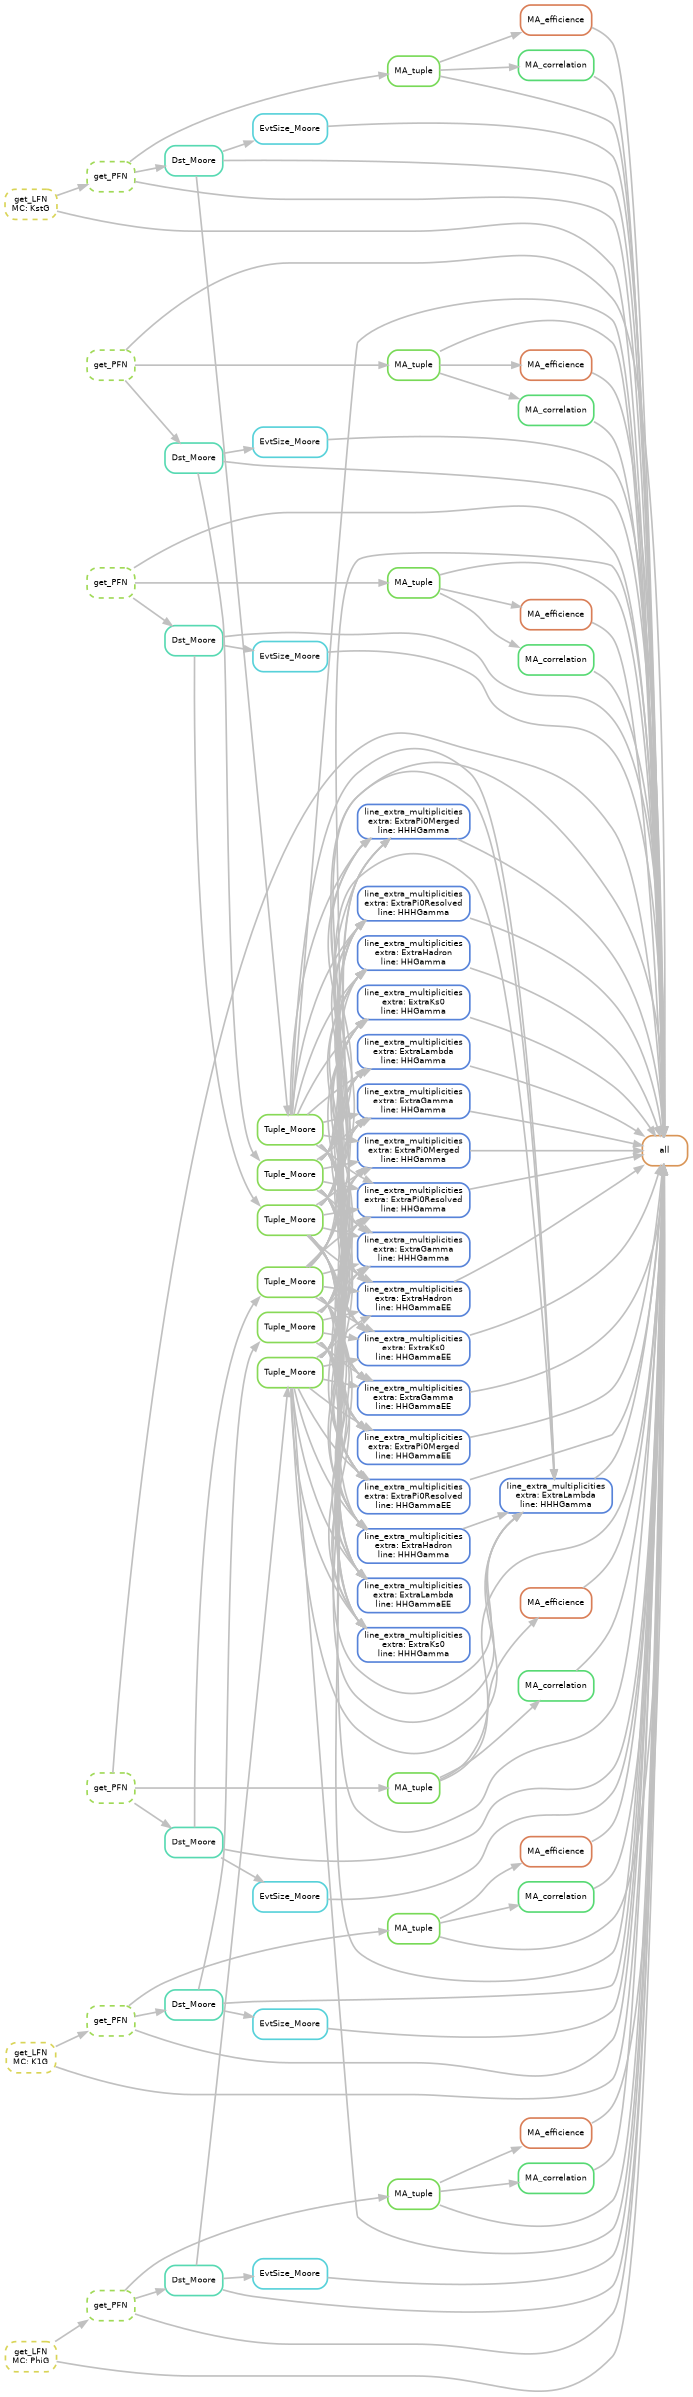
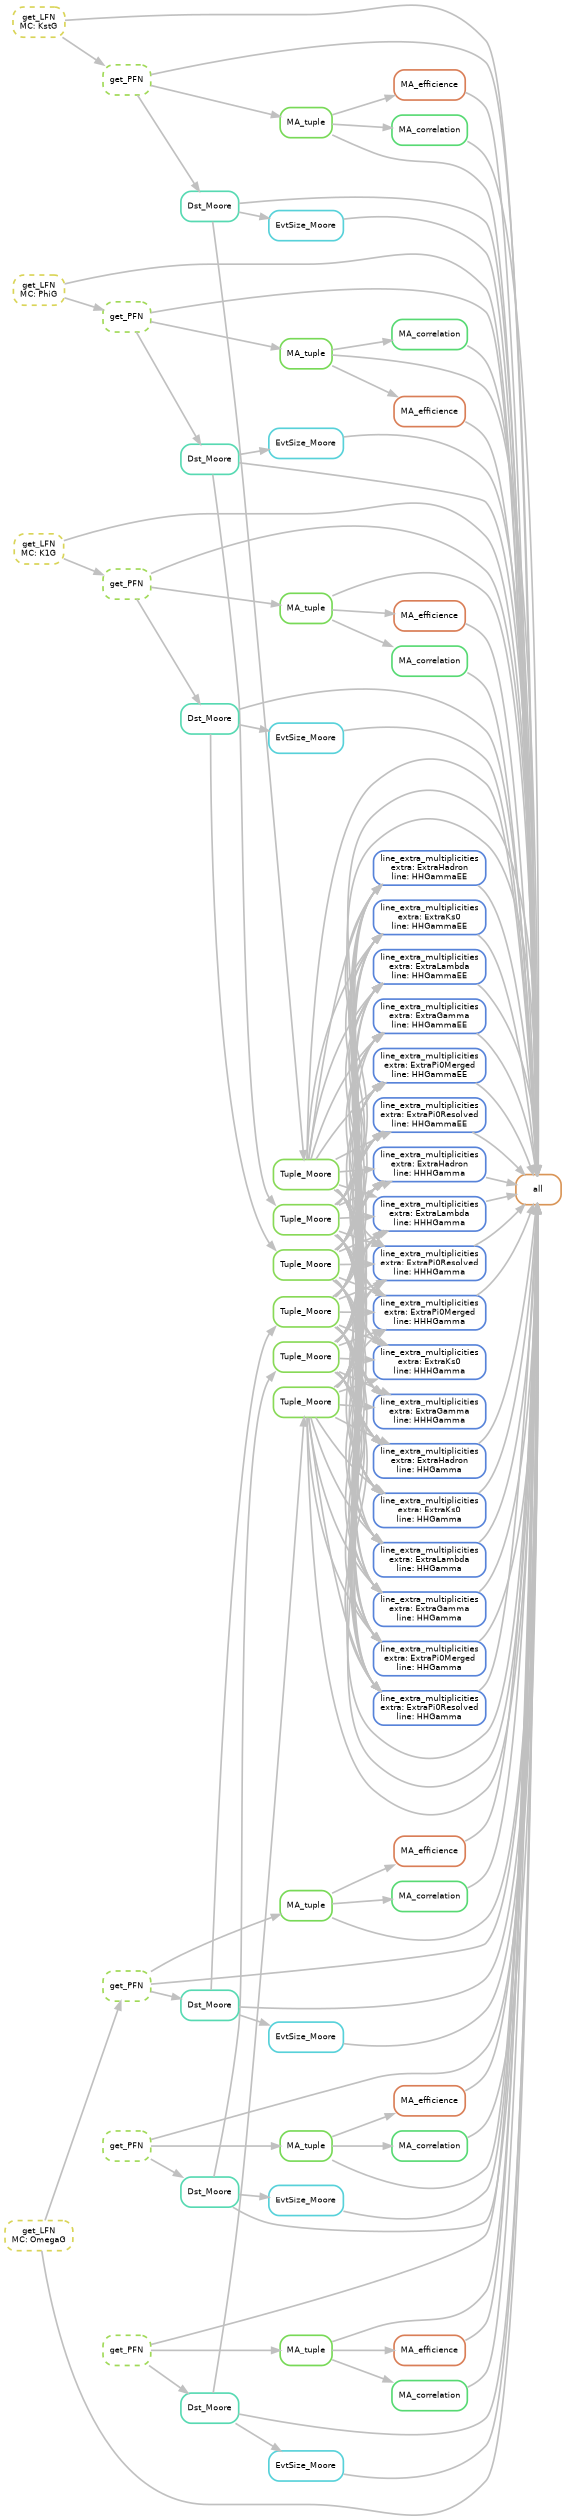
edge "line_extra_multiplicities extra: ExtraLambda line: HHGammaEE" -> "all": added
edge "line_extra_multiplicities extra: ExtraHadron line: HHHGamma" -> "line_extra_multiplicities extra: ExtraLambda line: HHHGamma": now "line_extra_multiplicities extra: ExtraHadron line: HHHGamma" -> "all"
node "get_LFN MC: OmegaG": added
